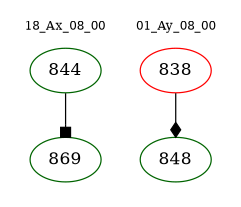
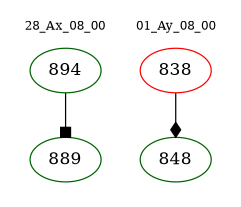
cluster "18_Ax_08_00": label "18_Ax_08_00" -> "28_Ax_08_00"
node "844": label "844" -> "894"
node "869": label "869" -> "889"
